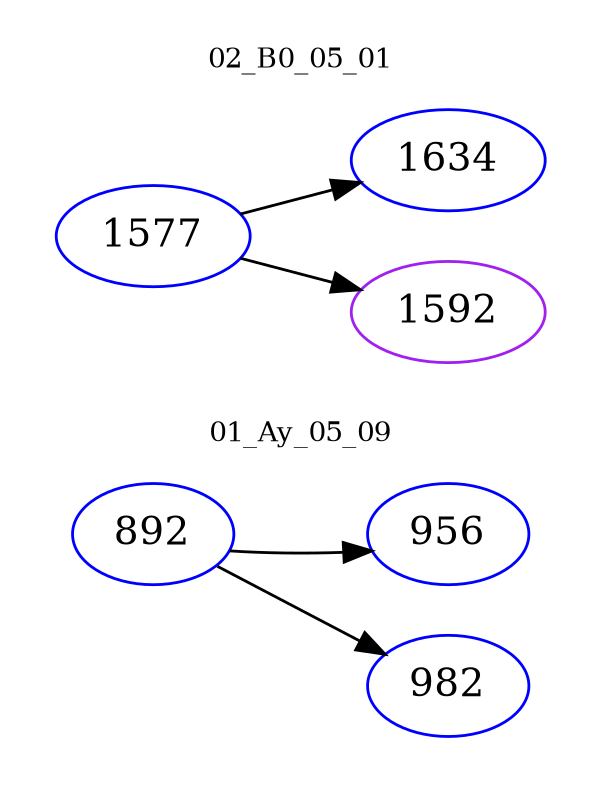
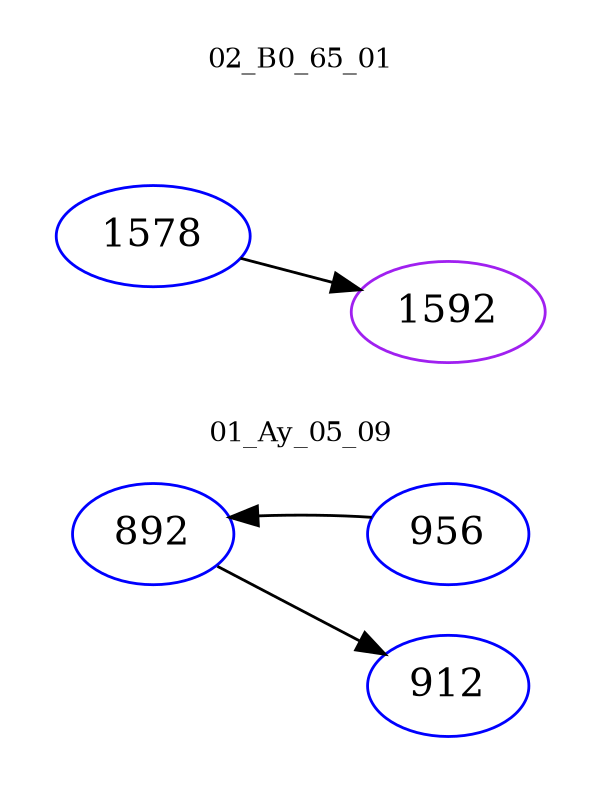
cluster "02_B0_05_01": label "02_B0_05_01" -> "02_B0_65_01"
node "1634": removed
node "1577": label "1577" -> "1578"
edge "892" -> "956": reversed
node "982": label "982" -> "912"
